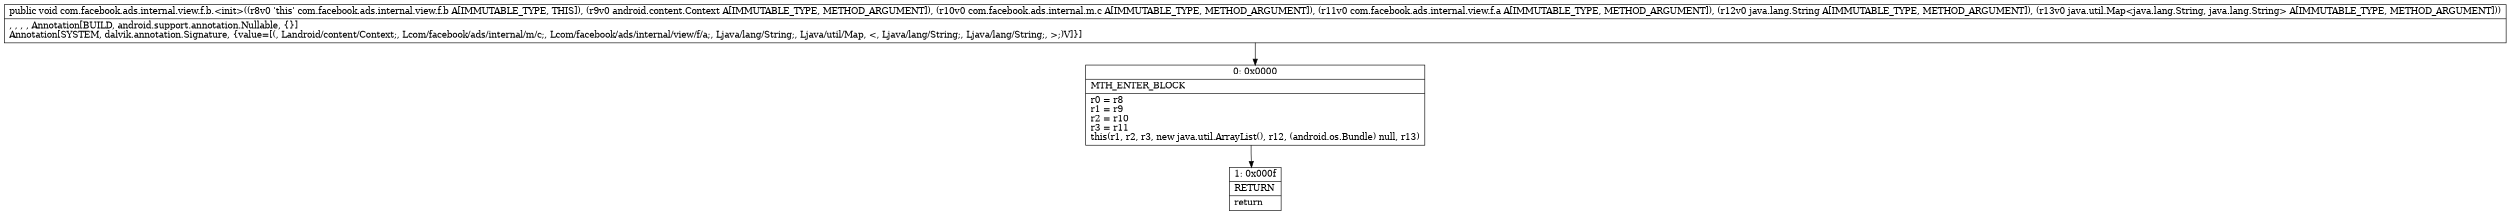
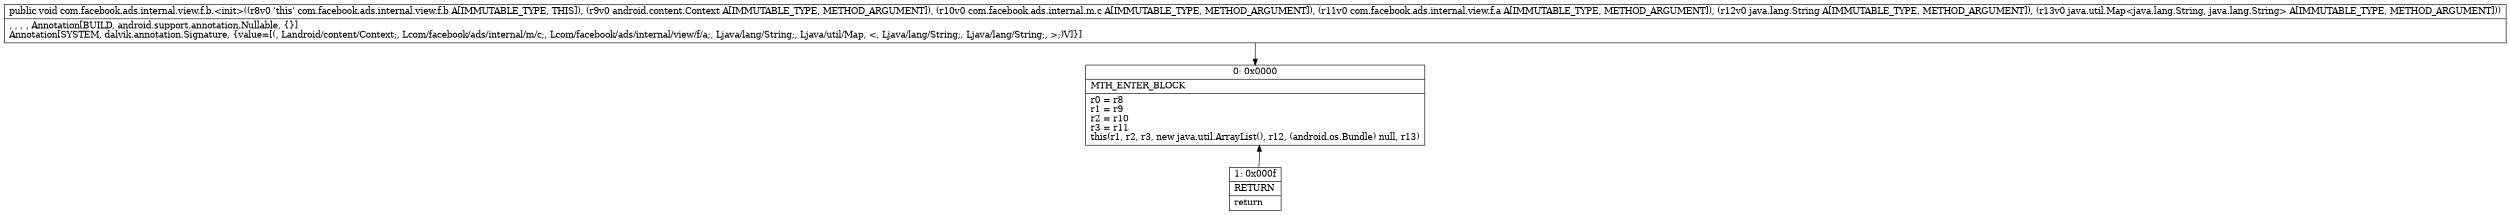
edge "0: 0x0000" -> "1: 0x000f": reversed
